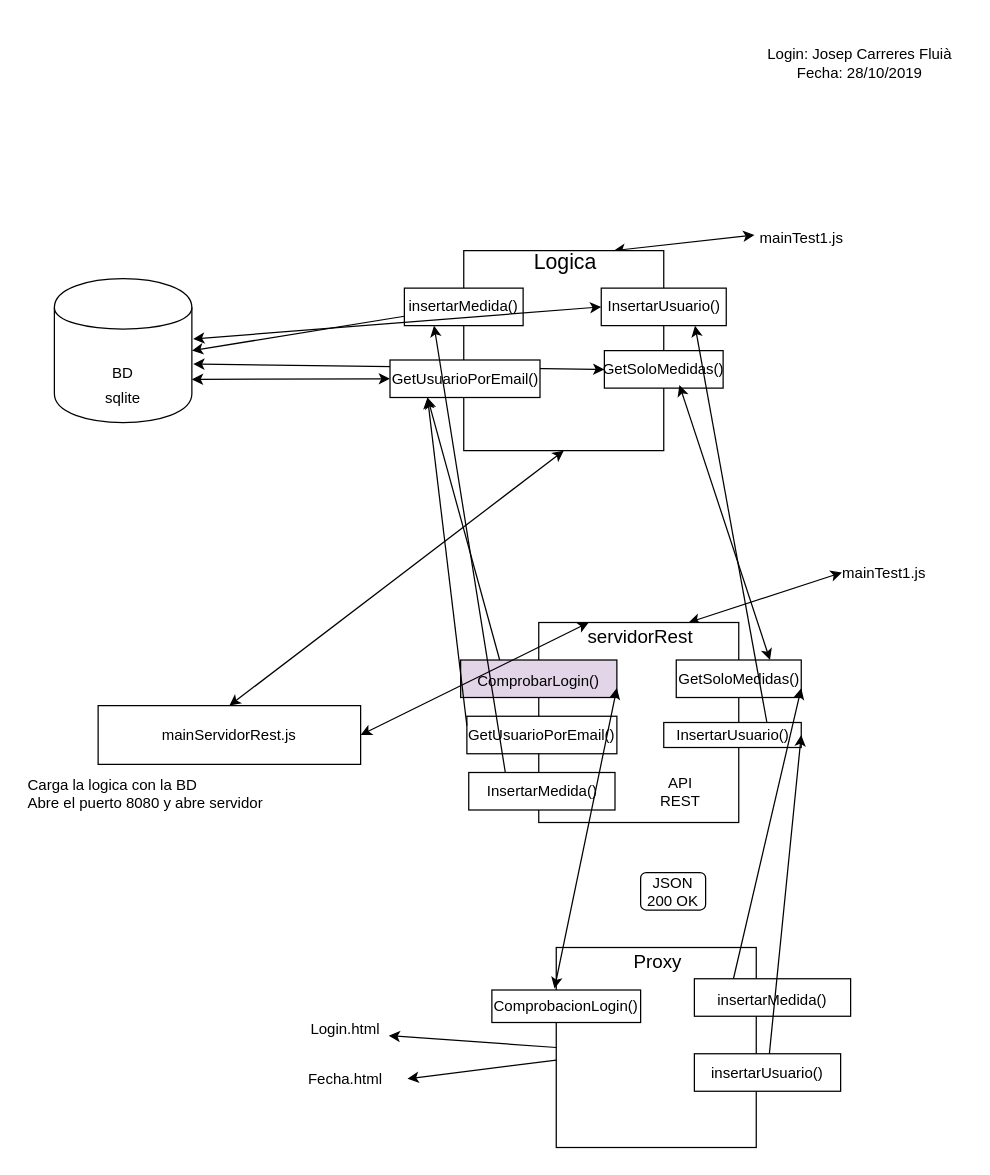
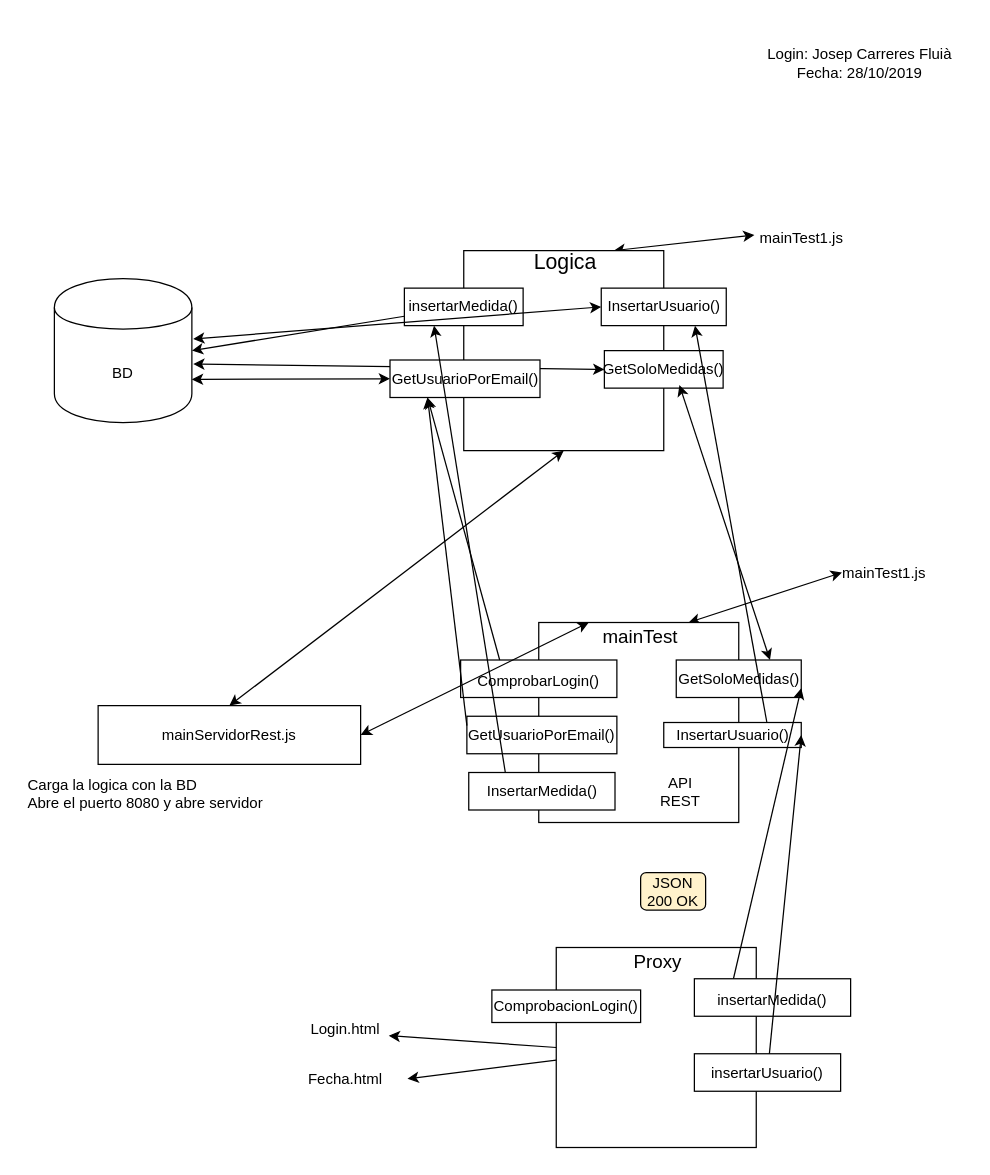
node "sqlite": removed
node "servidorRest": label "servidorRest" -> "mainTest"
node "ComprobarLogin()": fillcolor #e1d5e7 -> #ffffff
edge "ComprobarLogin()" -- "ComprobacionLogin()": removed
node "JSON 200 OK": fillcolor #ffffff -> #fff2cc
